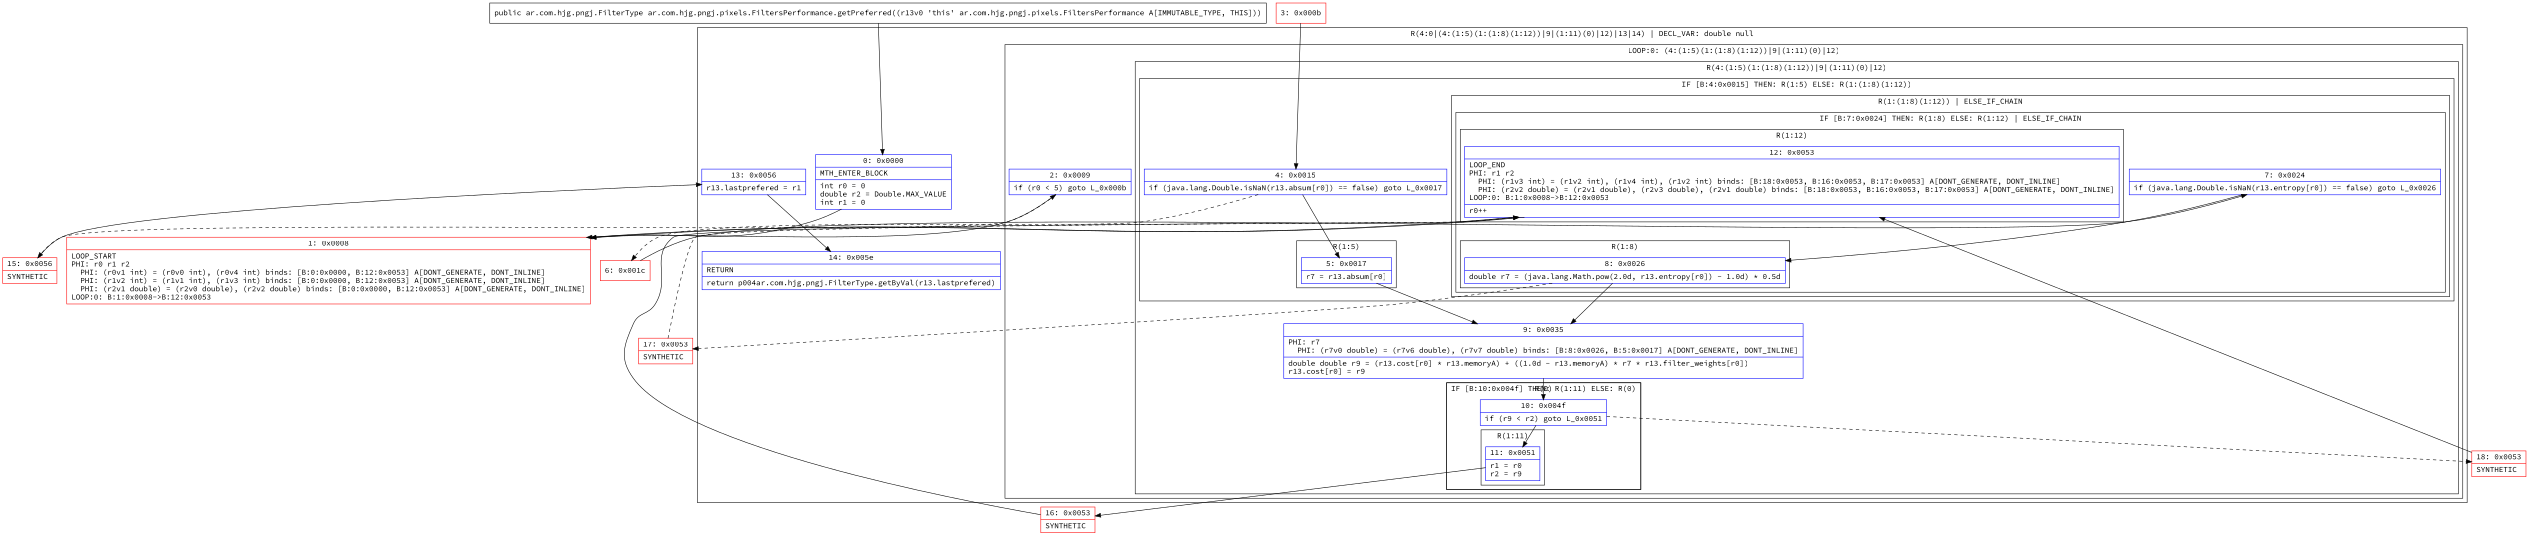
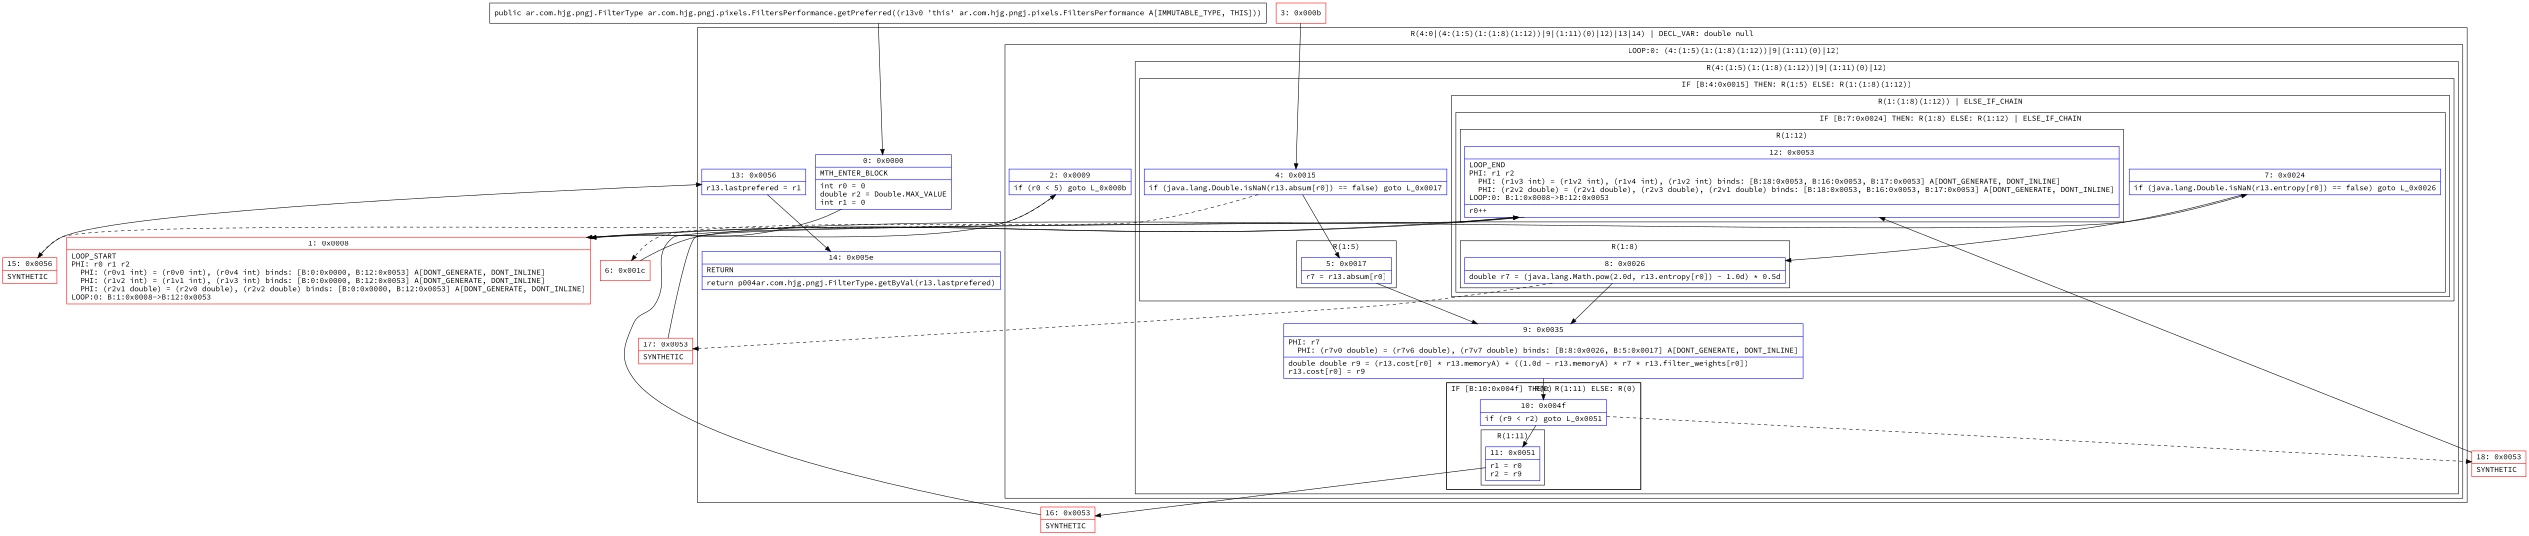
edge "17: 0x0053" -> "12: 0x0053": style dashed -> solid
